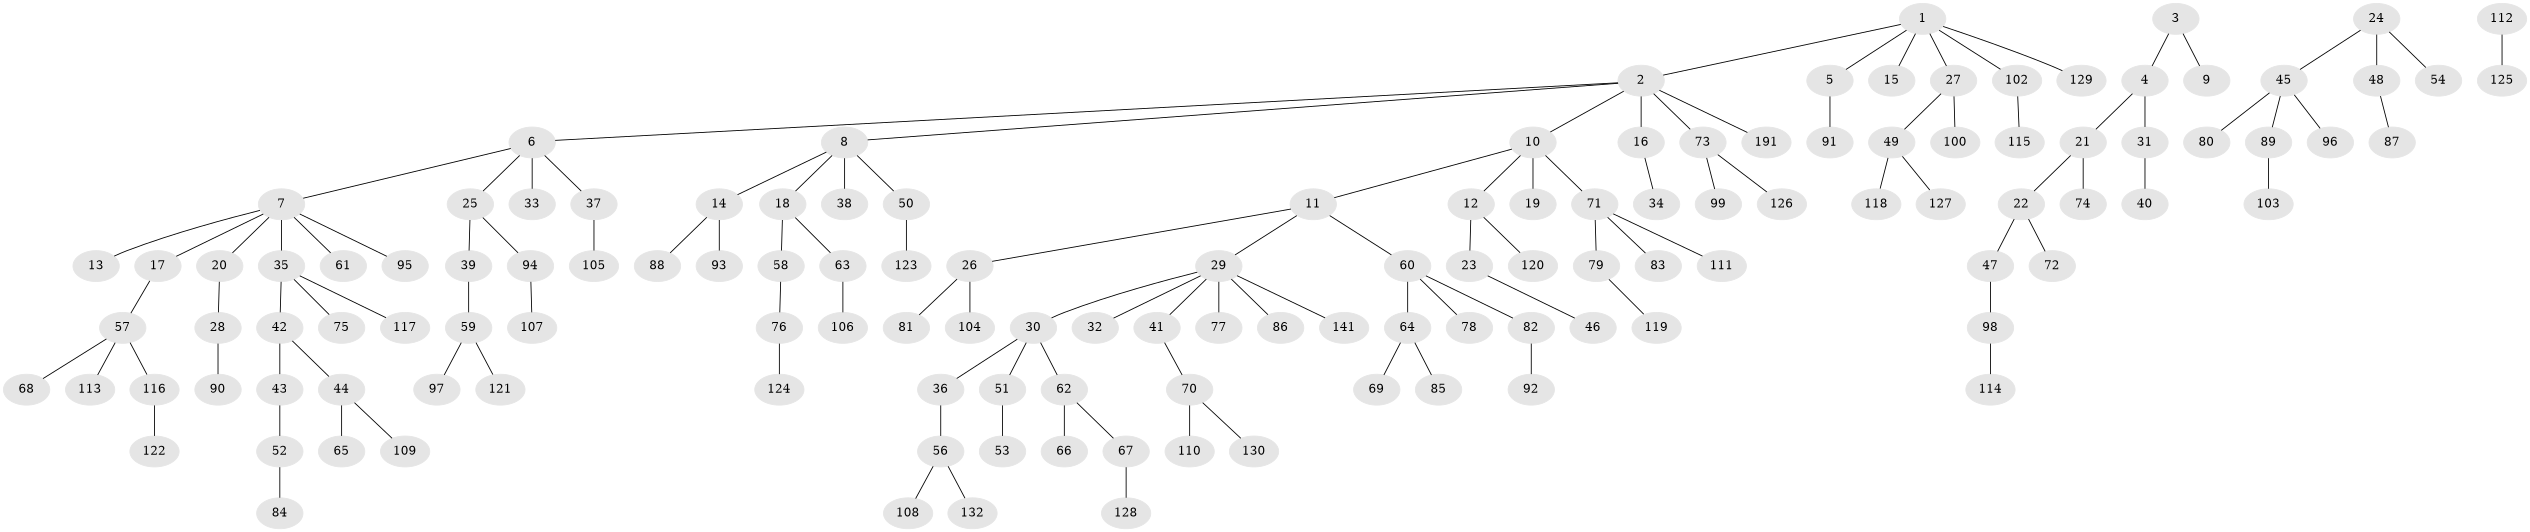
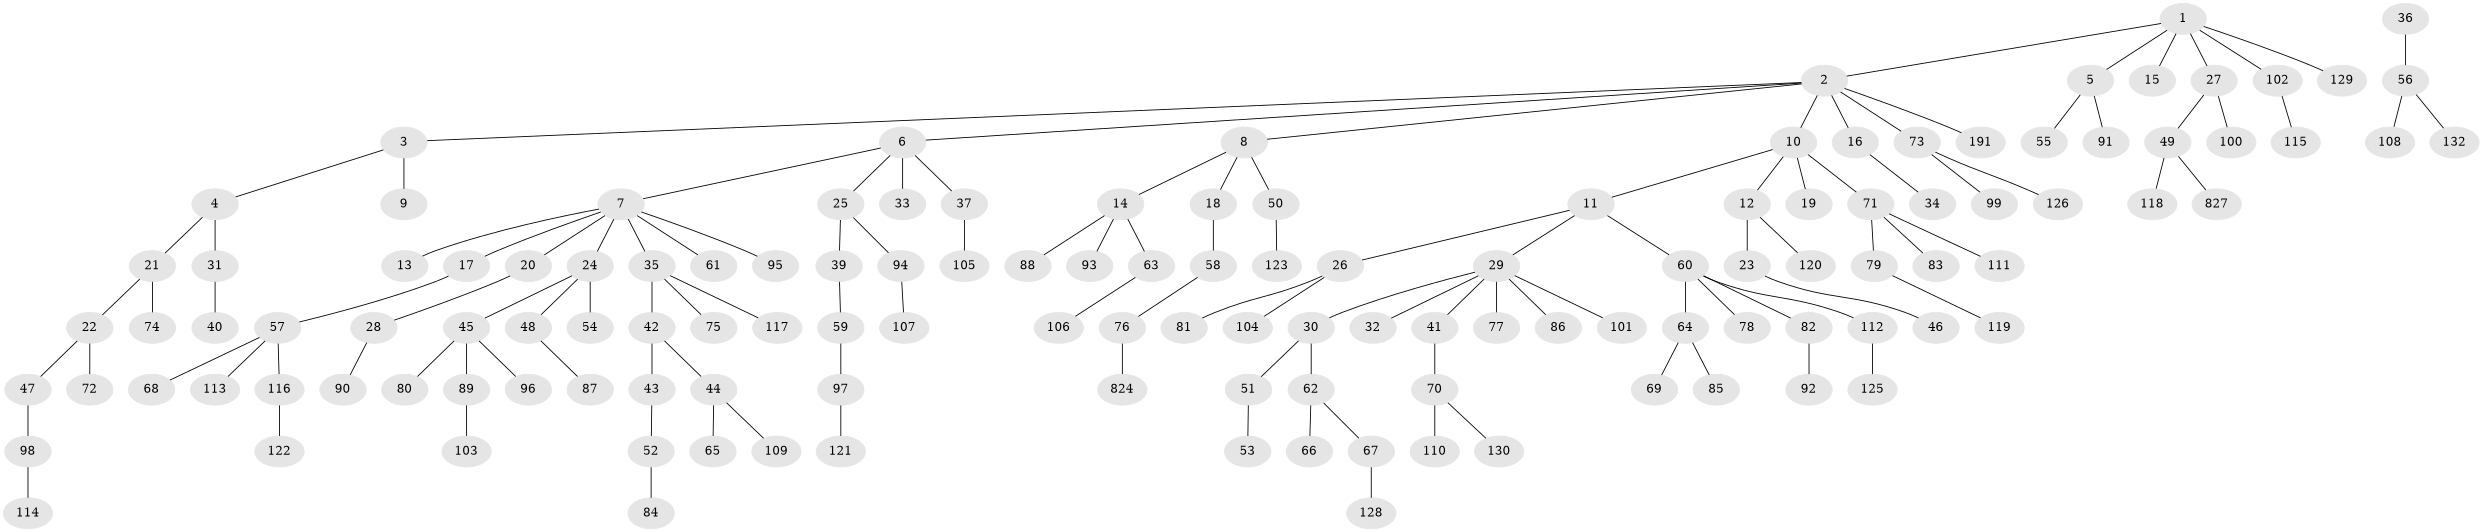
edge "2" -- "3": added
node "55": added
node "38": removed
node "127": label "127" -> "827"
edge "7" -- "24": added
edge "18" -- "63": now "14" -- "63"
edge "60" -- "112": added
node "141": label "141" -> "101"
edge "59" -- "121": now "97" -- "121"
edge "30" -- "36": removed
node "124": label "124" -> "824"
